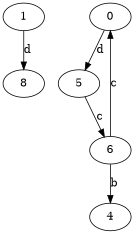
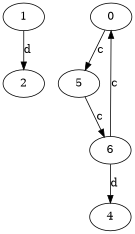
edge "0" -> "5": label "d" -> "c"
node "8": label "8" -> "2"
edge "6" -> "4": label "b" -> "d"
